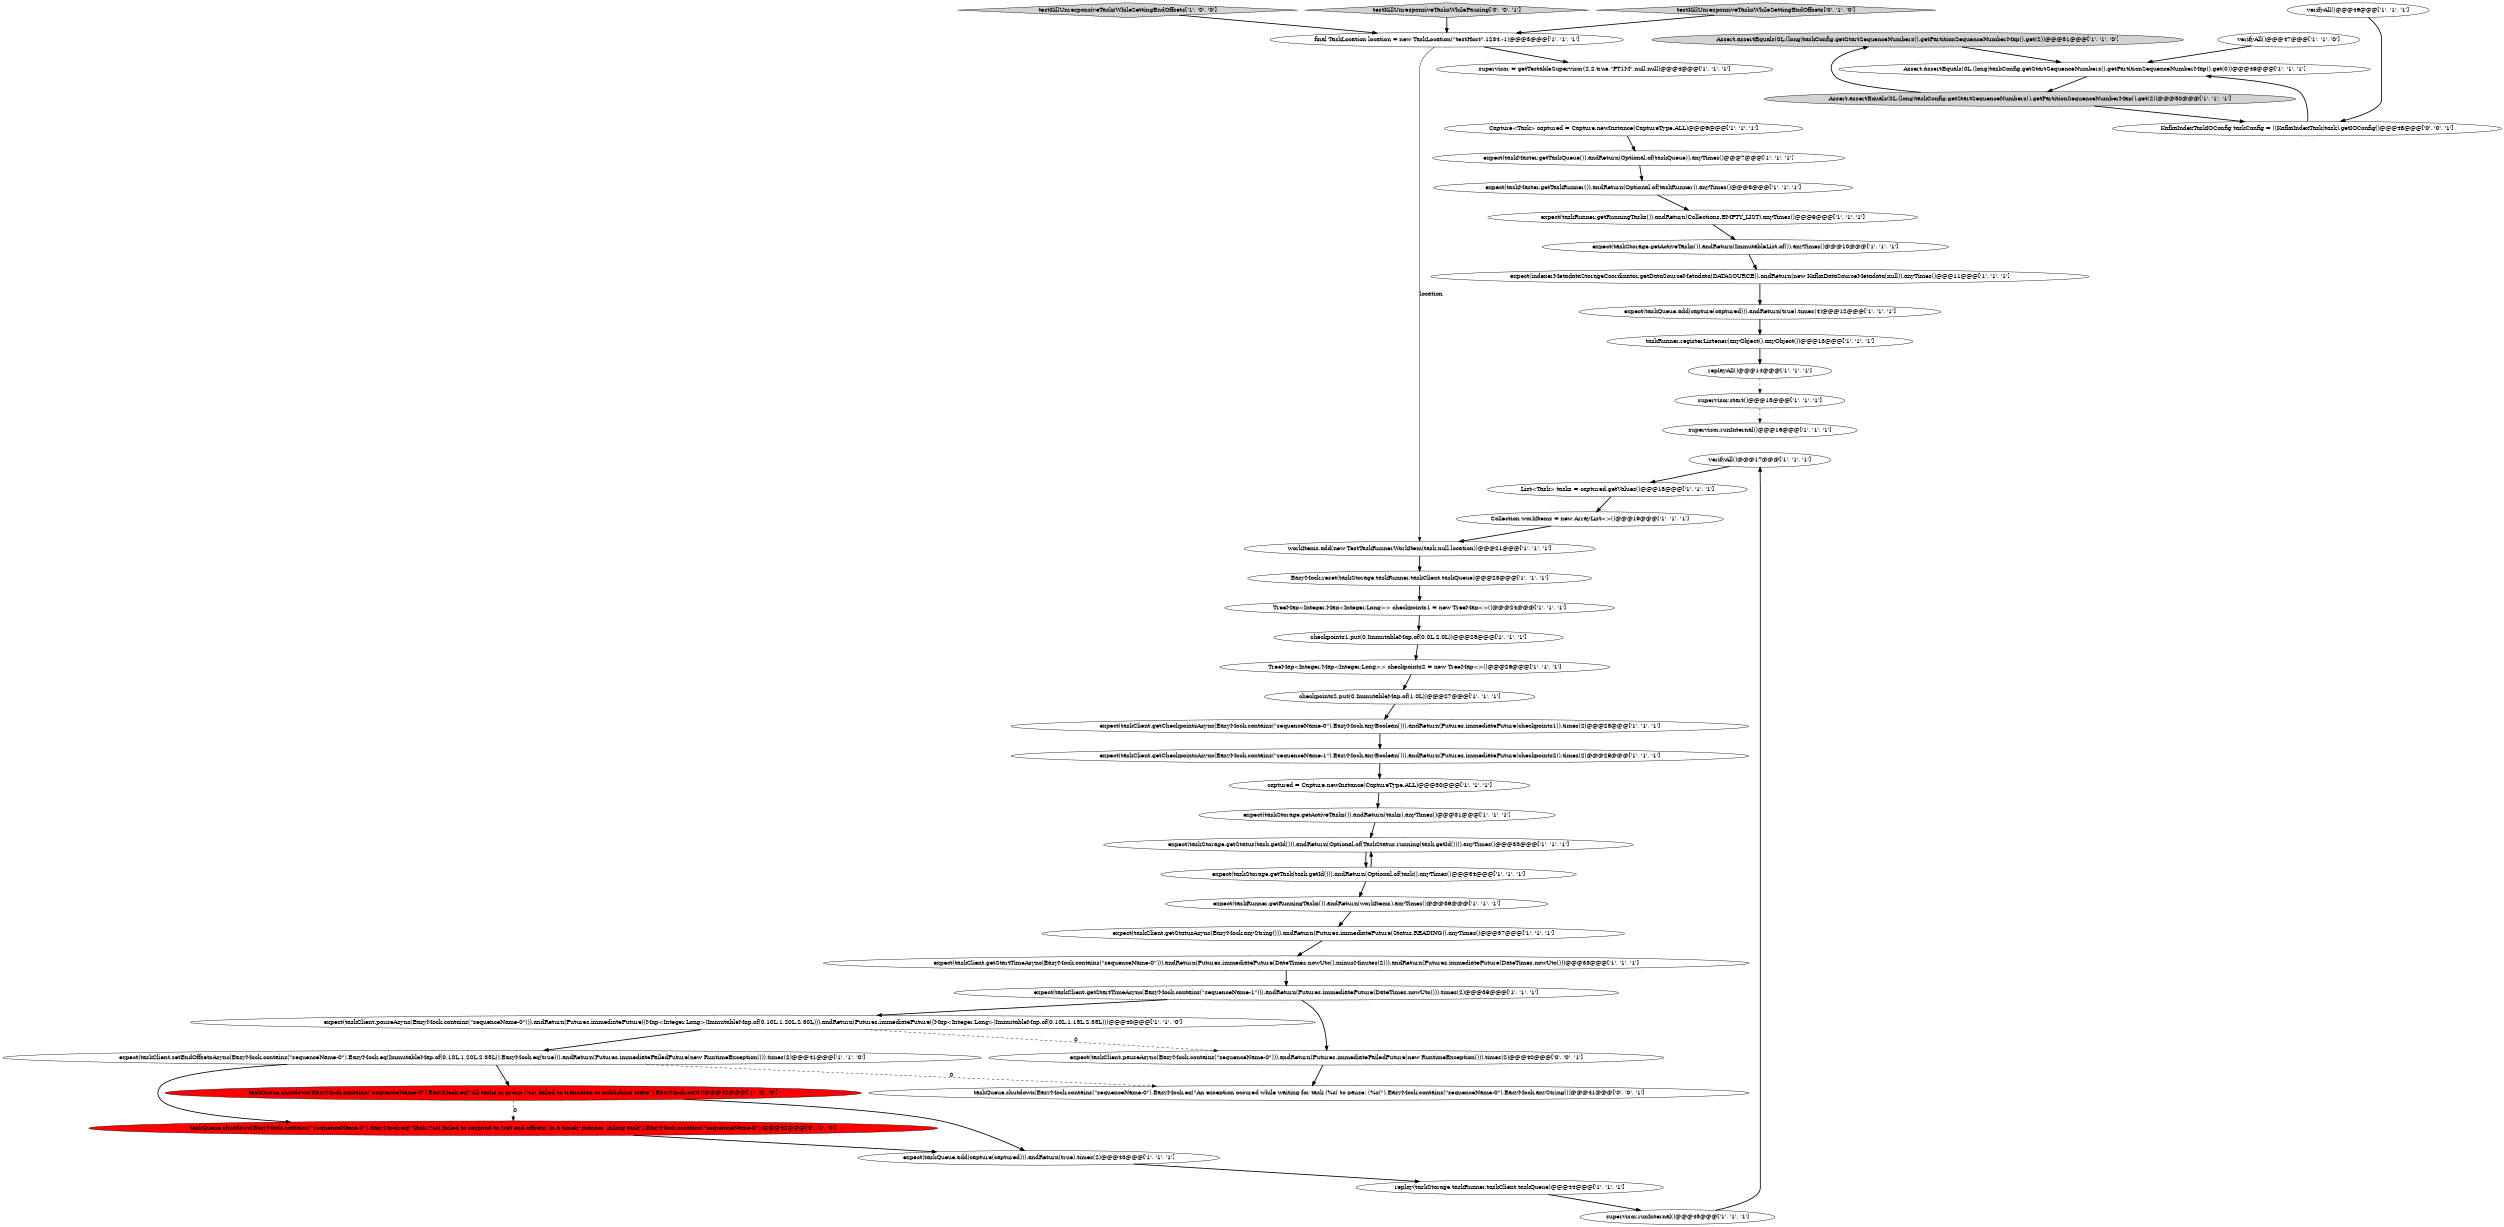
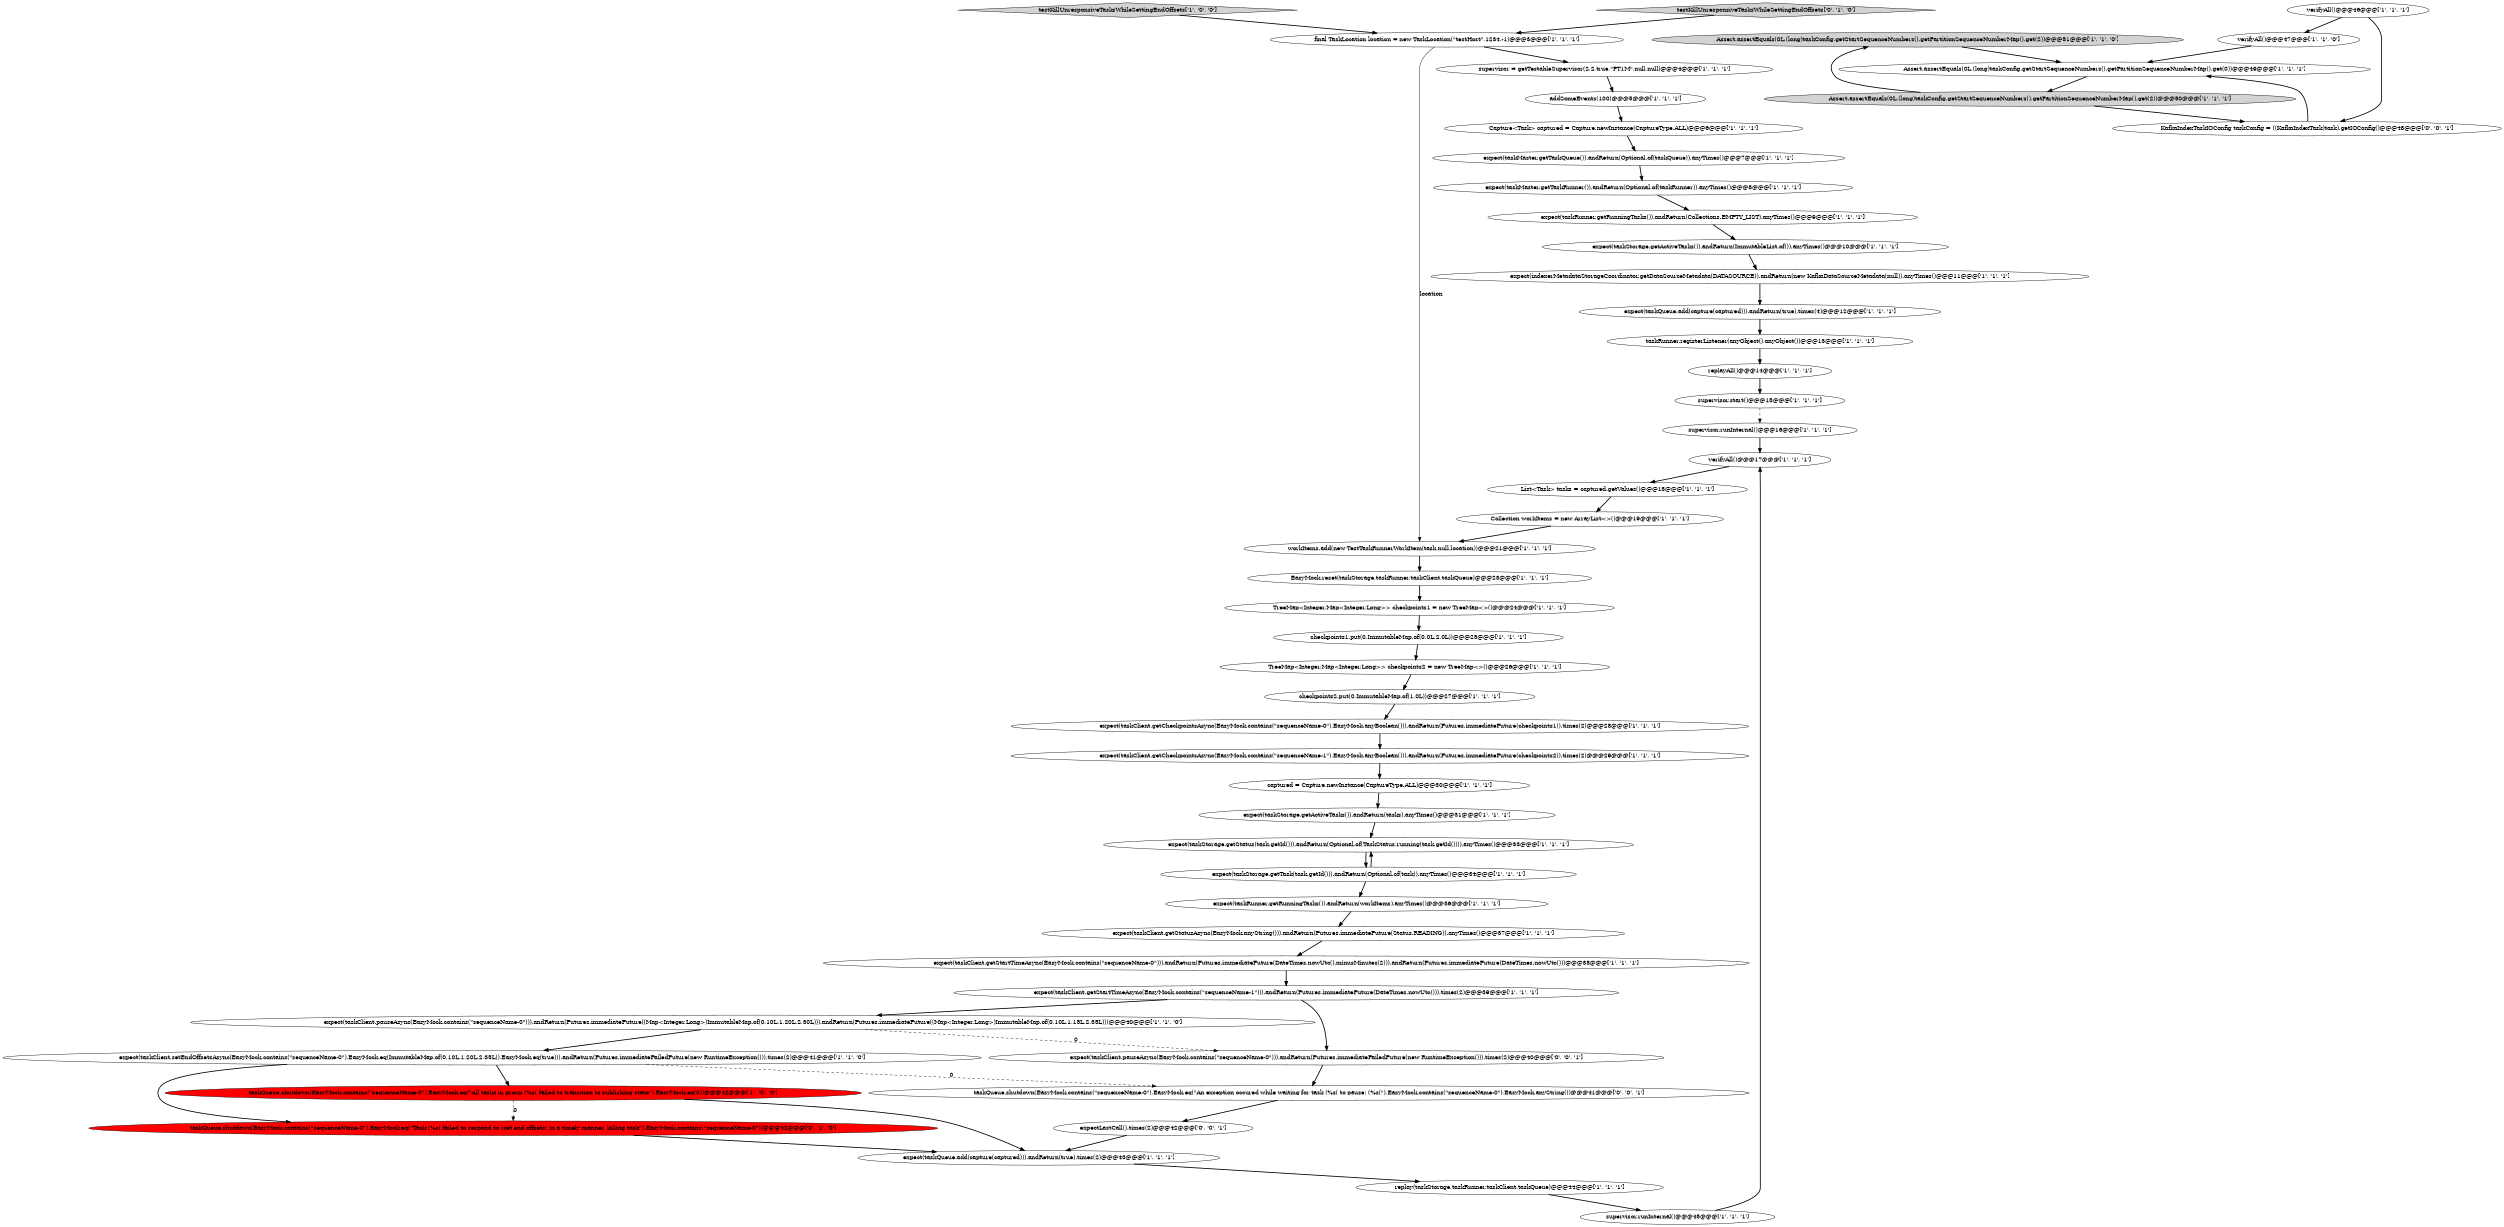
node "testKillUnresponsiveTasksWhilePausing['0', '0', '1']": removed
edge "verifyAll()@@@46@@@['1', '1', '1']" -> "verifyAll()@@@47@@@['1', '1', '0']": added
node "addSomeEvents(100)@@@5@@@['1', '1', '1']": added
edge "replayAll()@@@14@@@['1', '1', '1']" -> "supervisor.start()@@@15@@@['1', '1', '1']": style dashed -> bold
edge "supervisor.runInternal()@@@16@@@['1', '1', '1']" -> "verifyAll()@@@17@@@['1', '1', '1']": added
node "expectLastCall().times(2)@@@42@@@['0', '0', '1']": added
